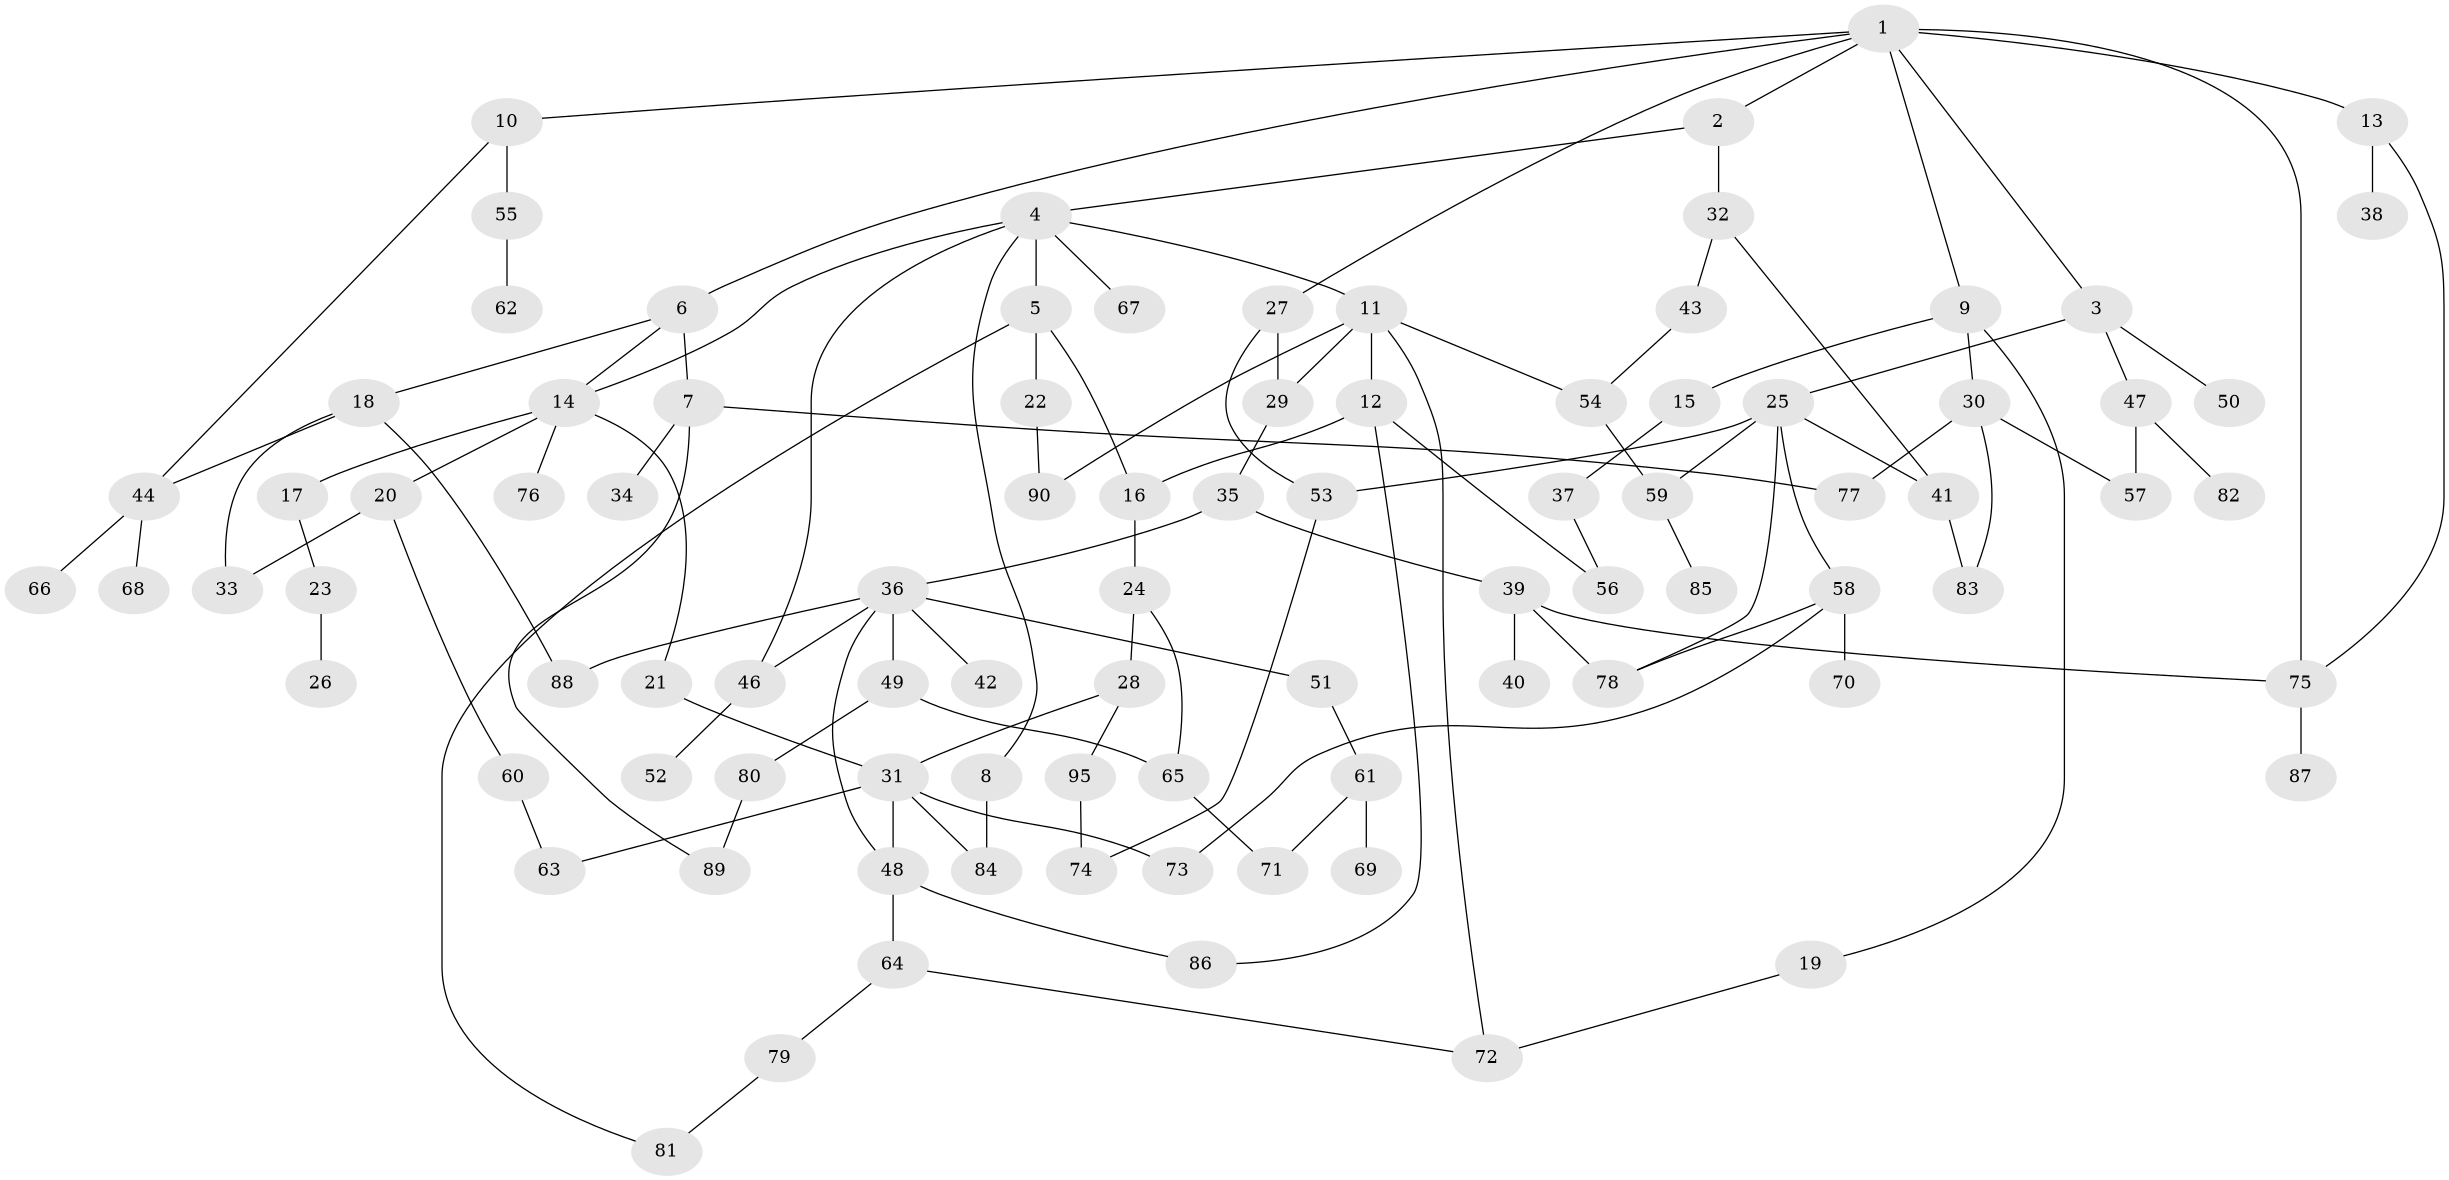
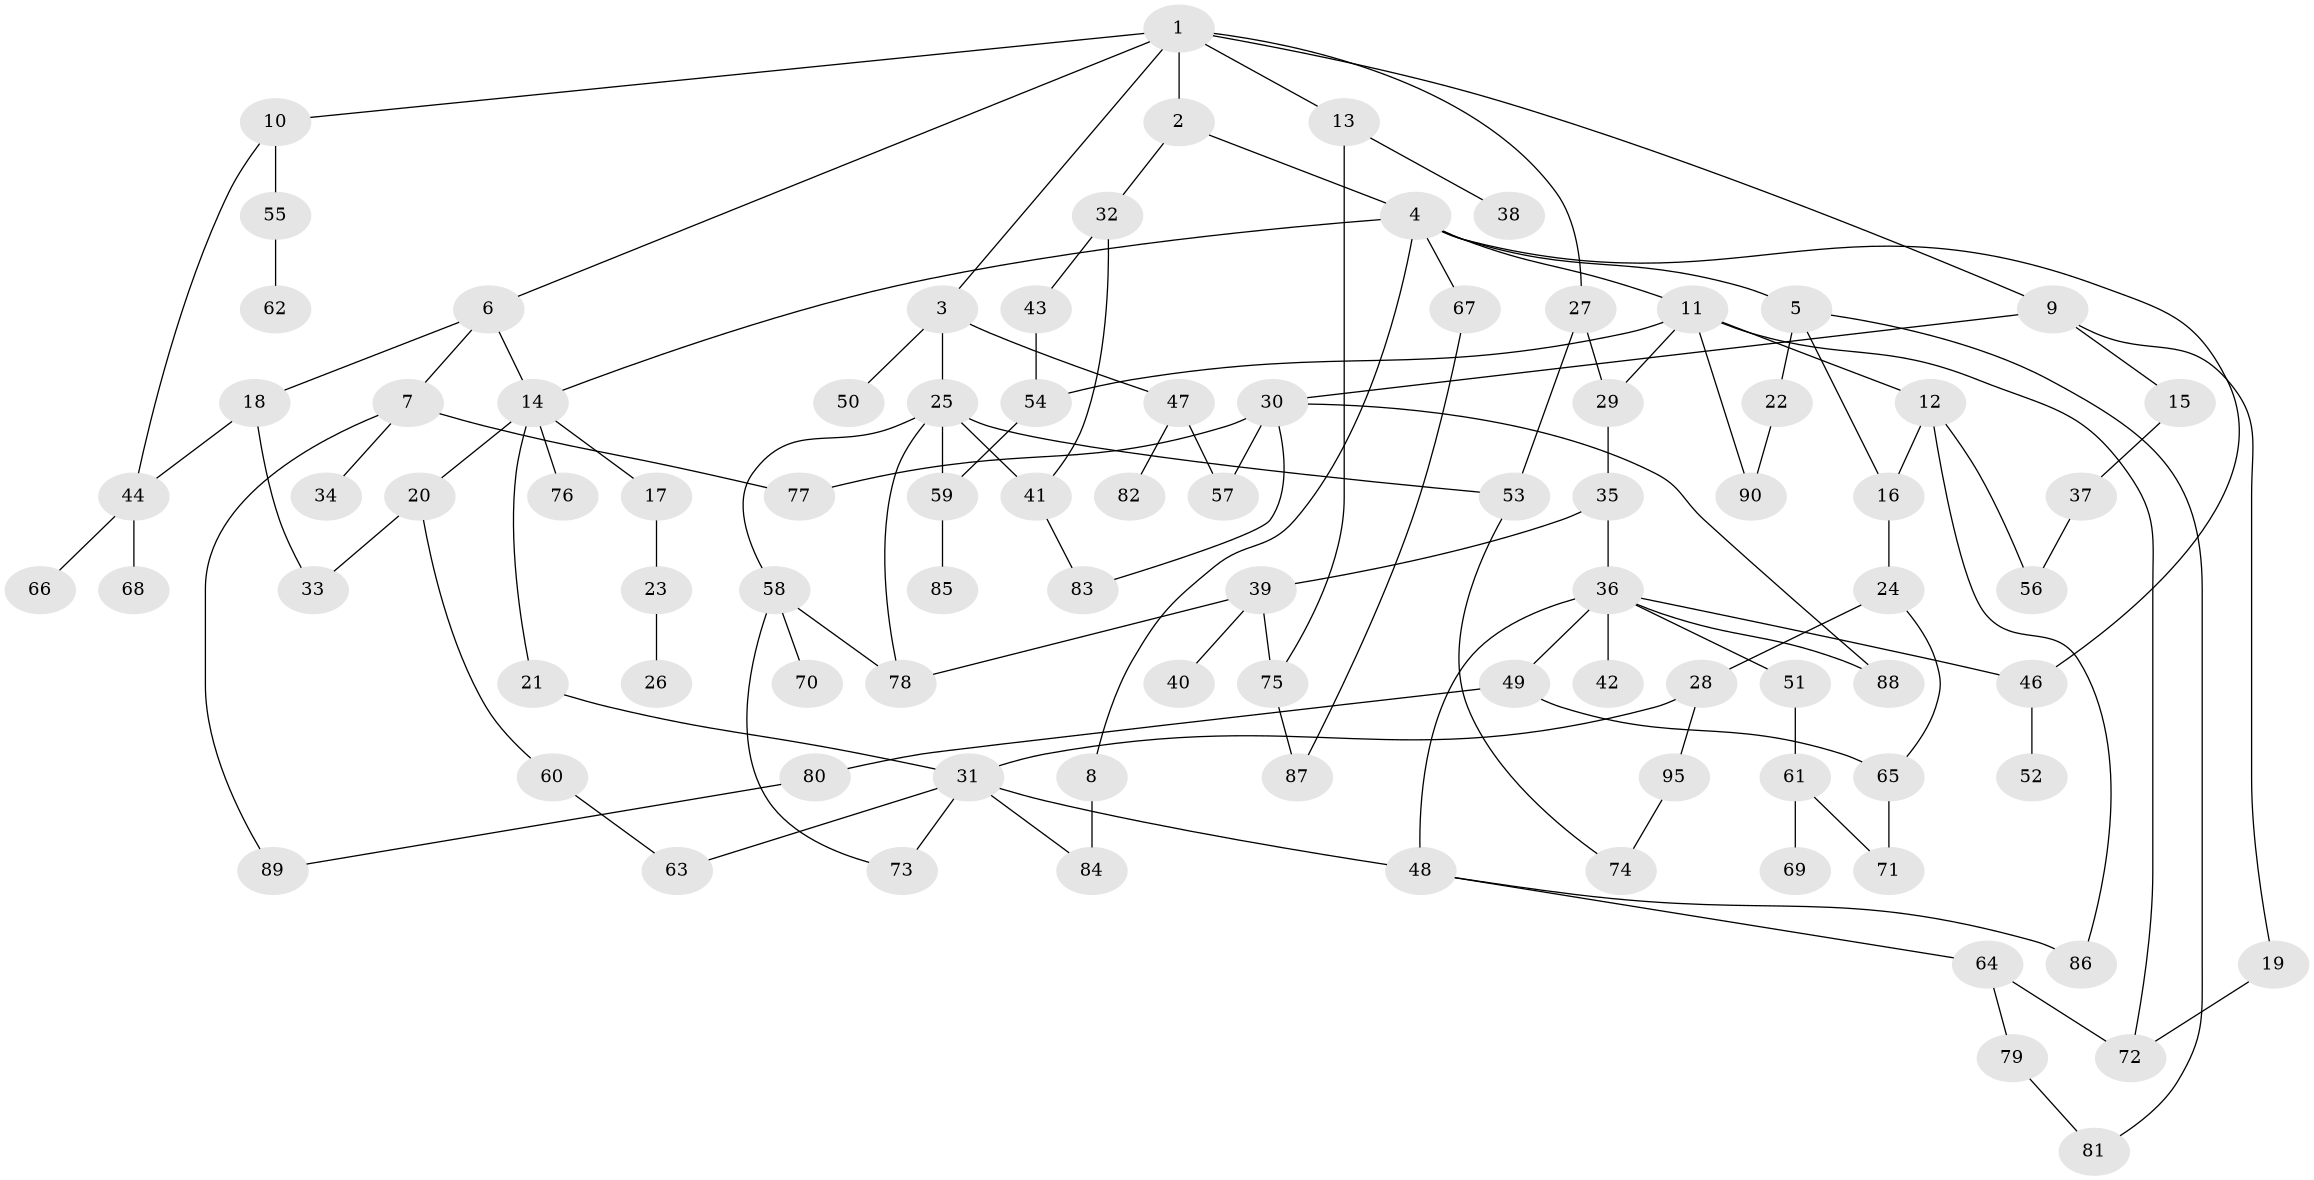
edge "1" -- "75": removed
edge "18" -- "88": now "30" -- "88"
edge "67" -- "87": added
